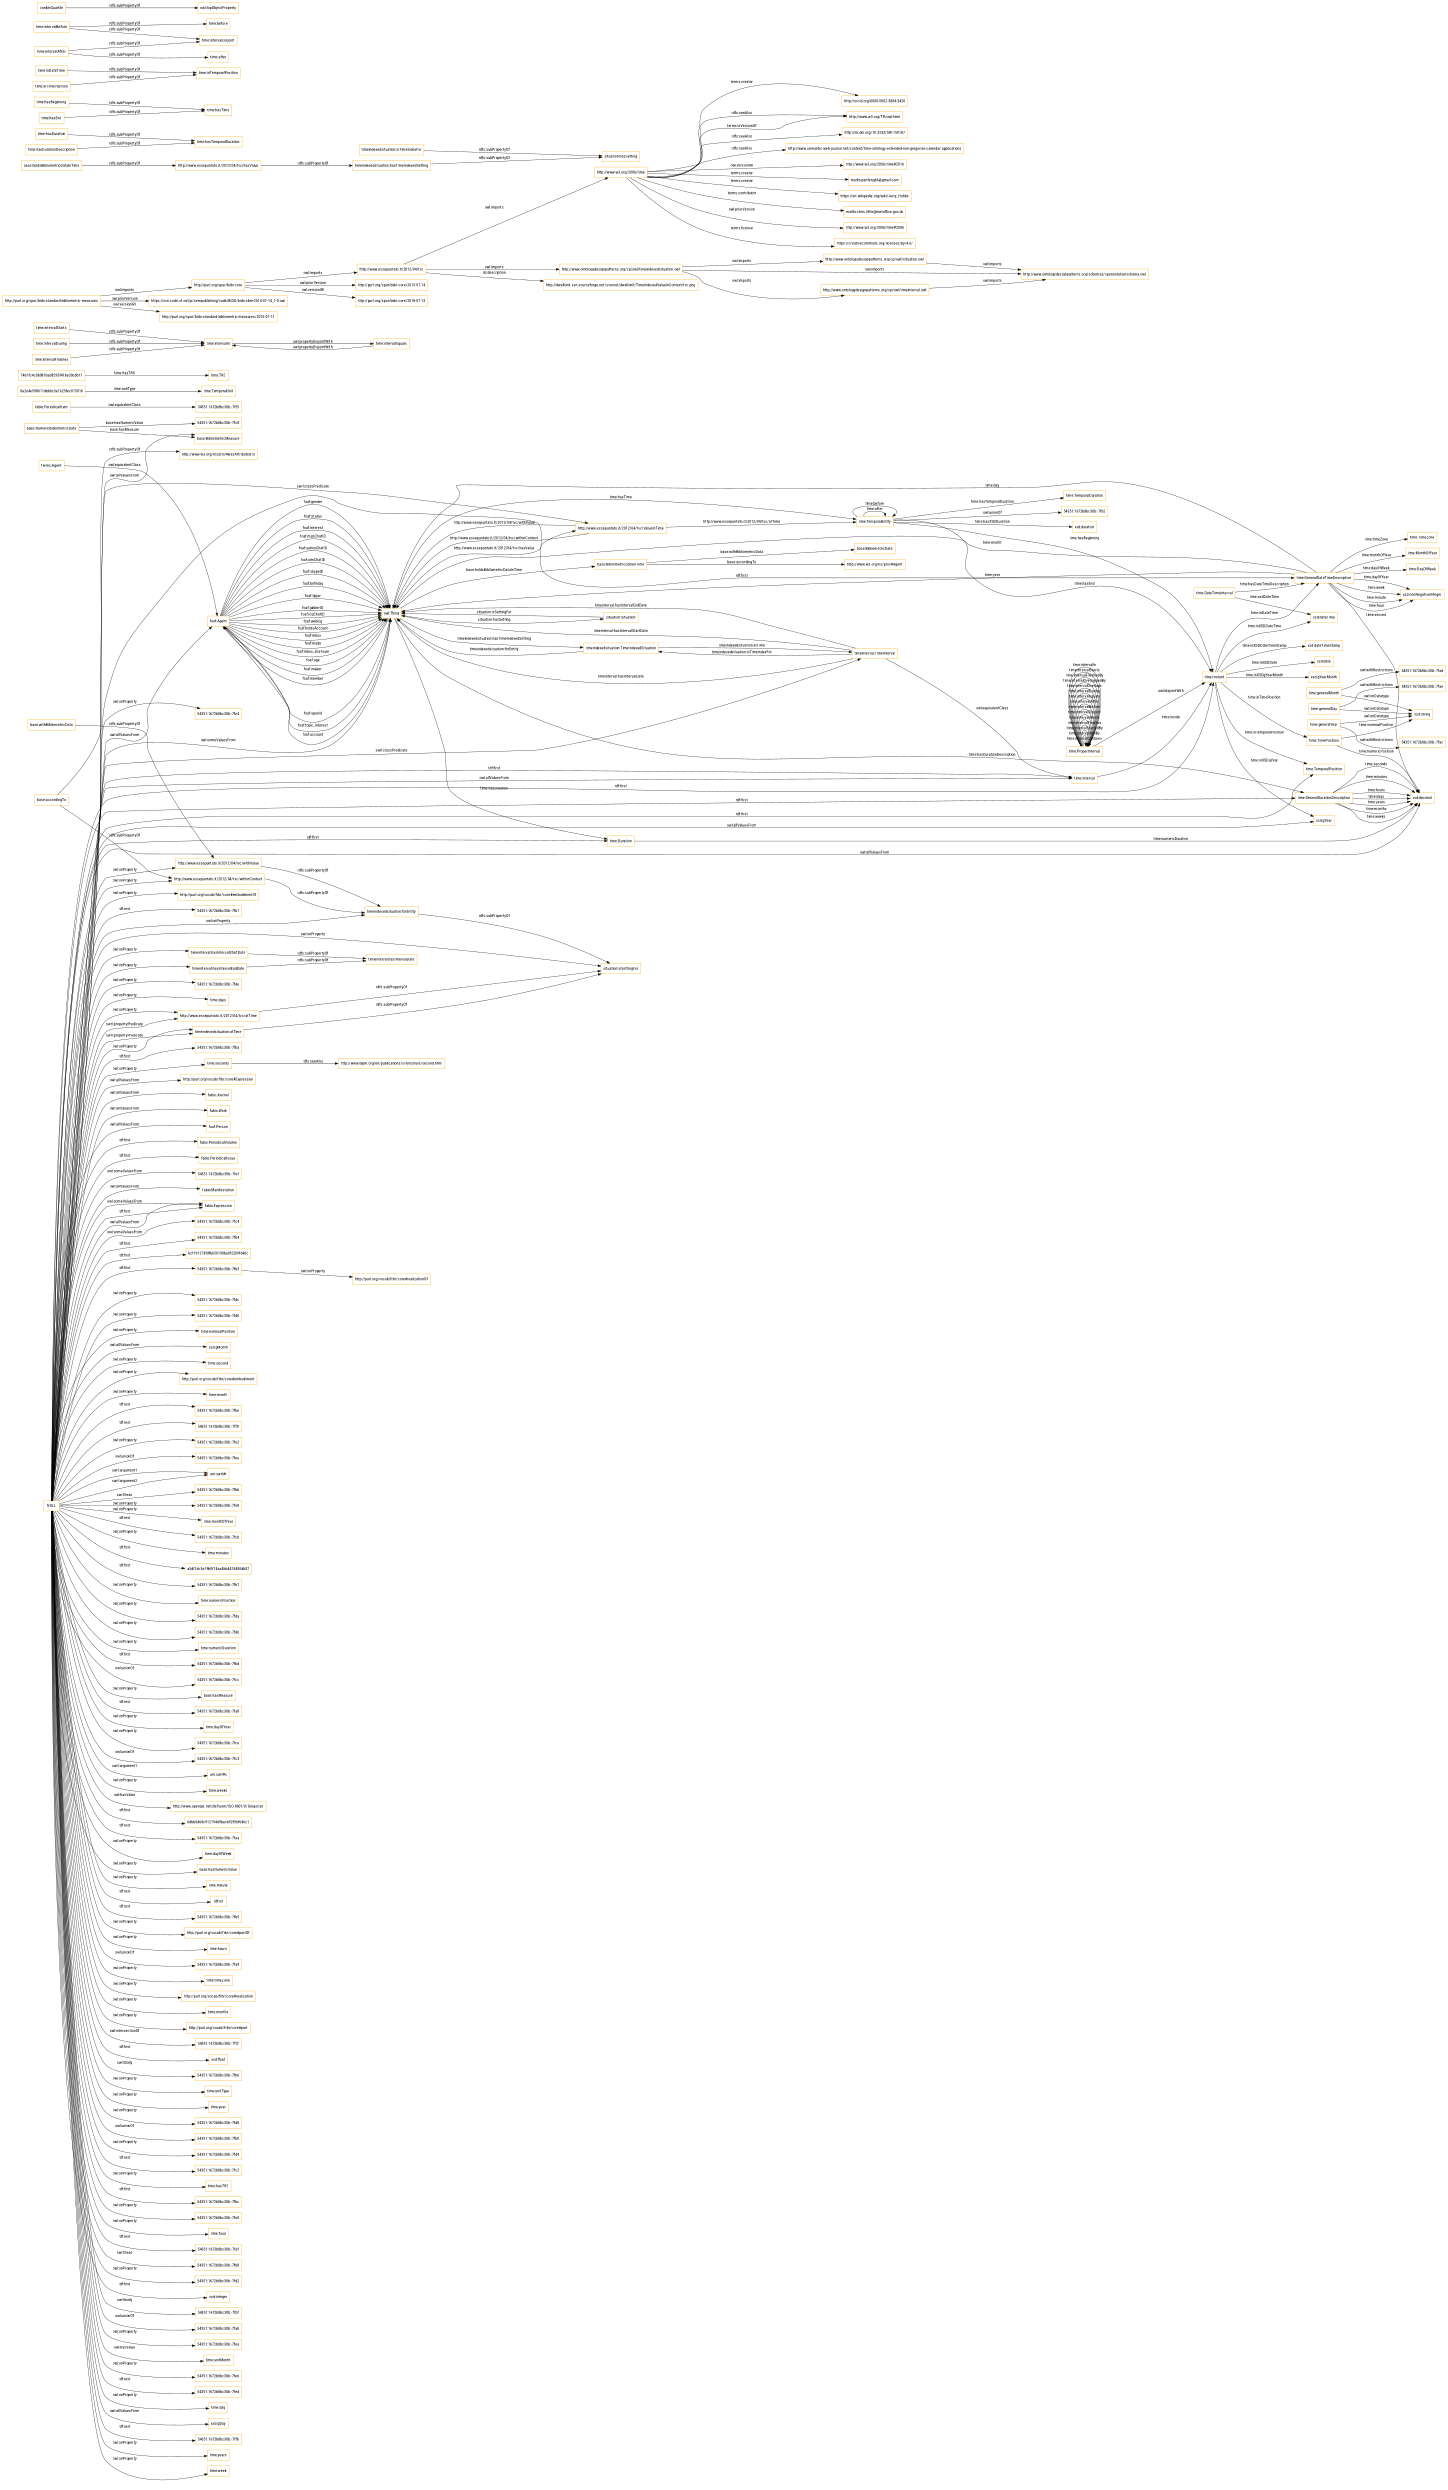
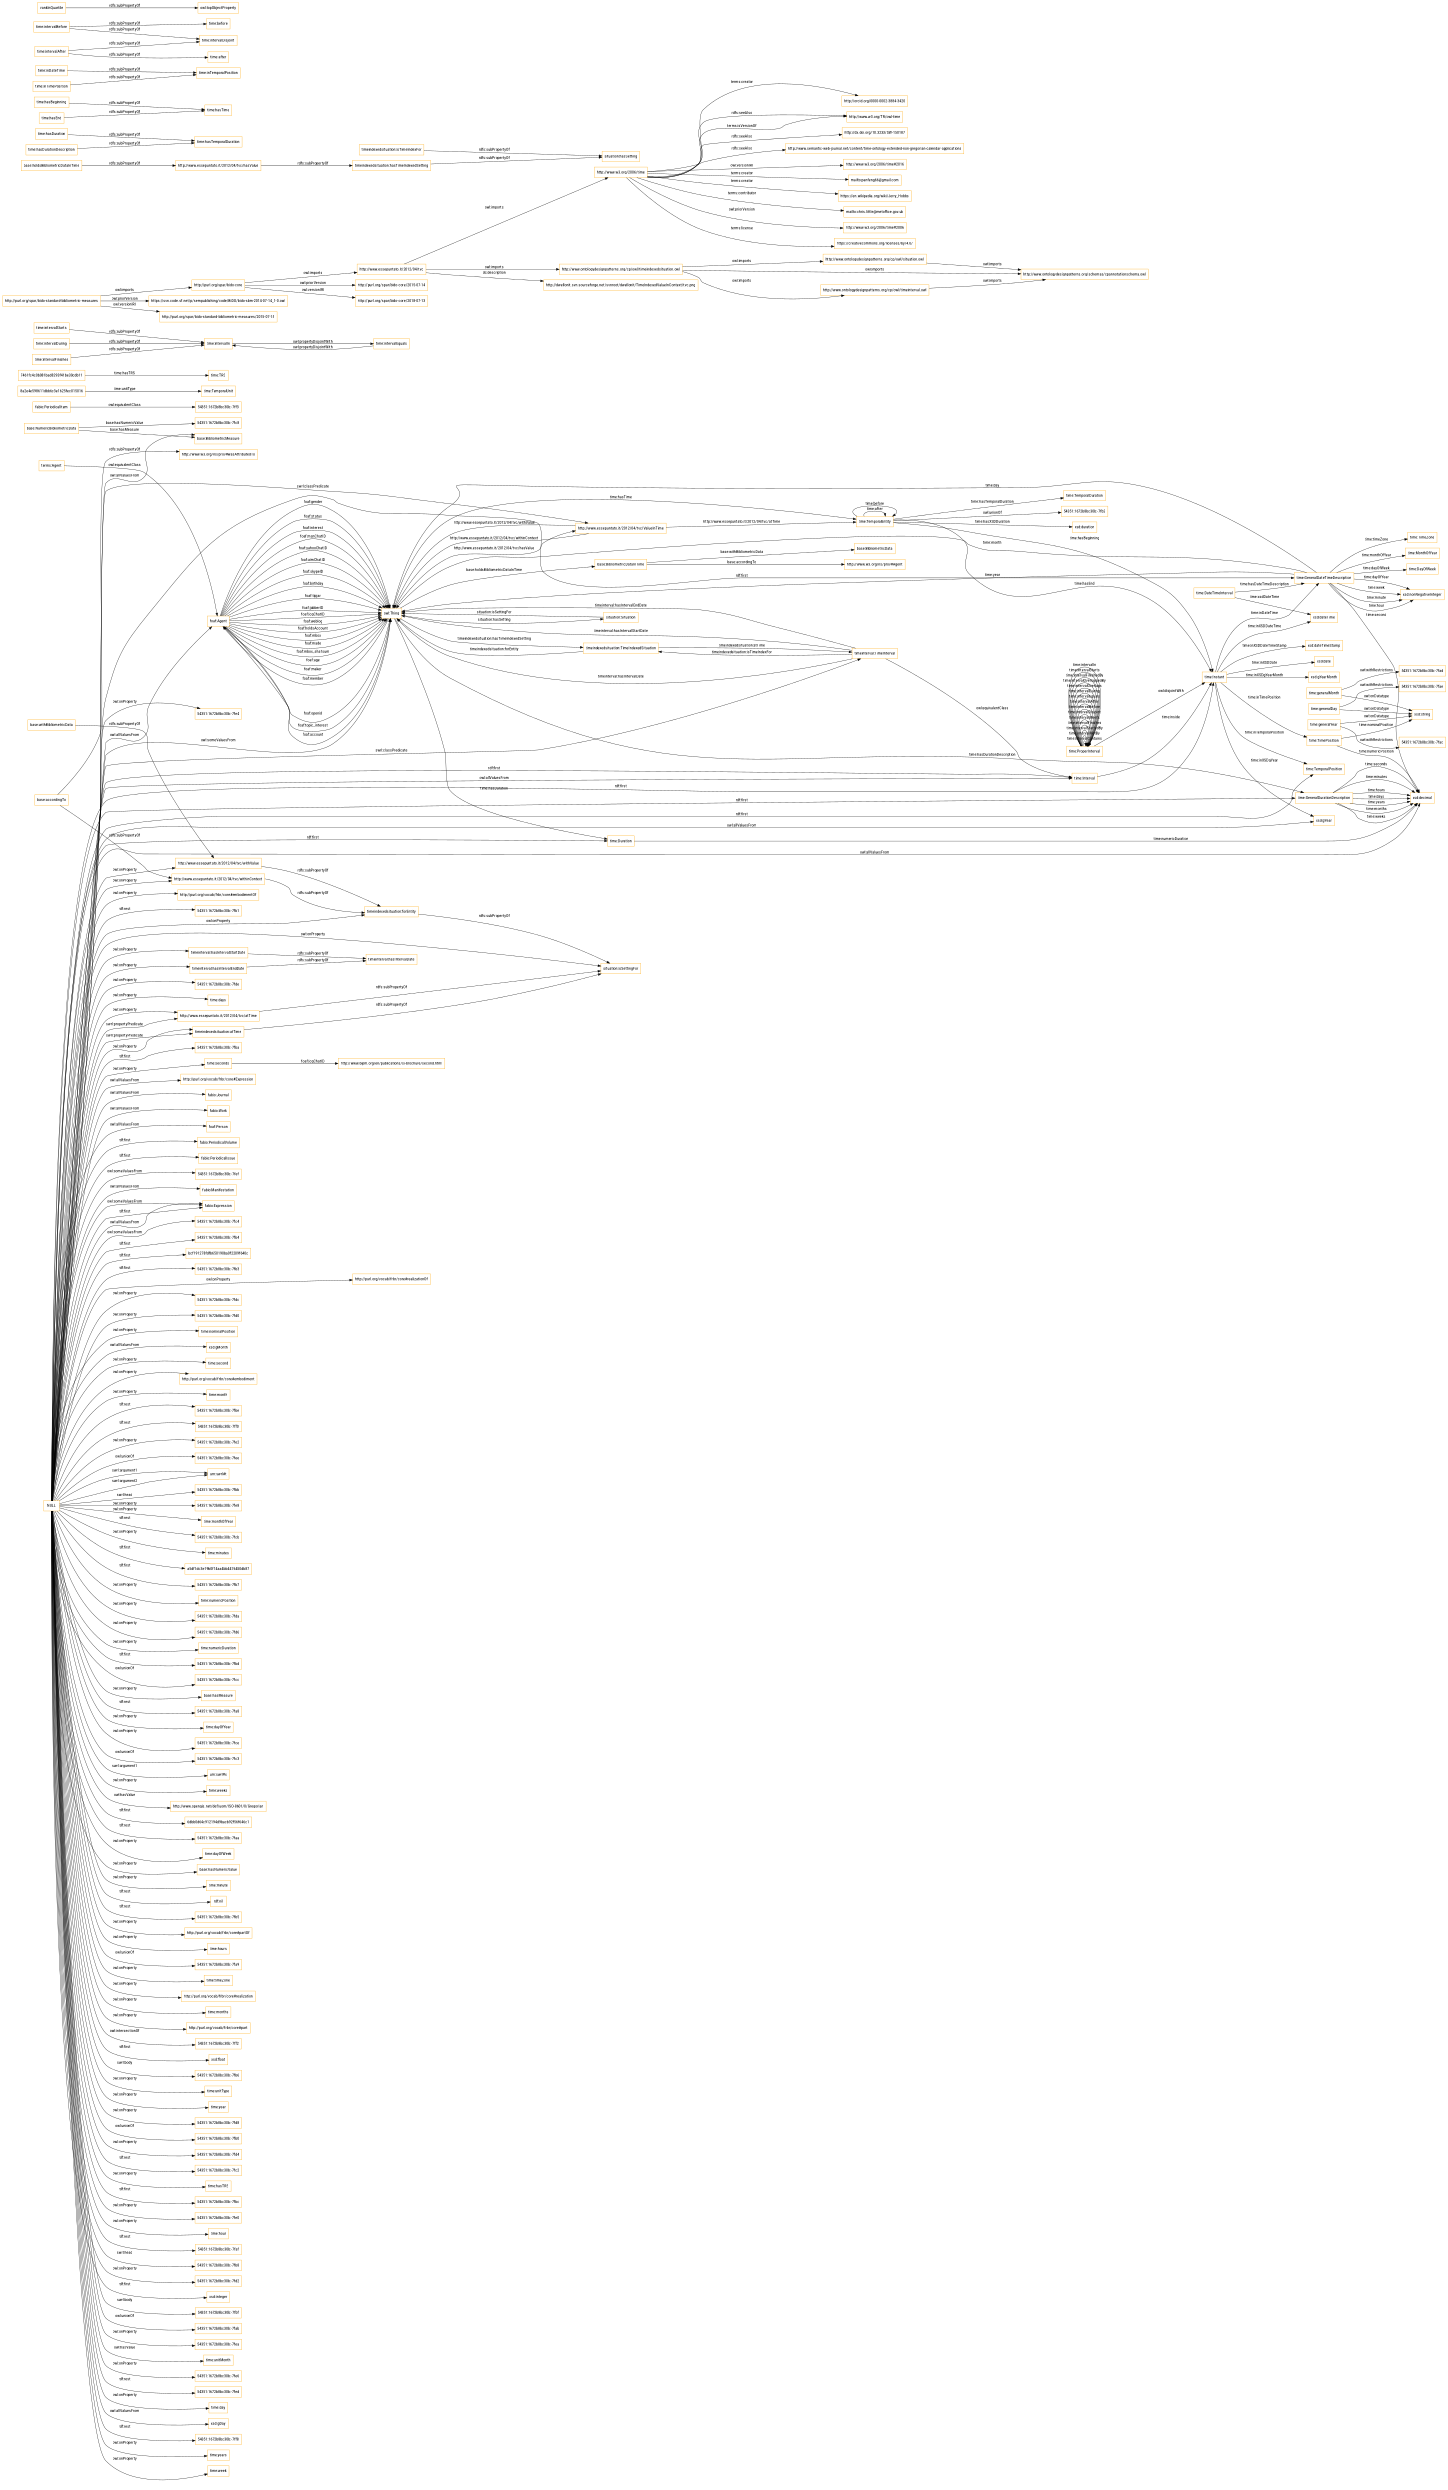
edge "time:seconds" -> "http://www.bipm.org/en/publications/si-brochure/second.html": label "rdfs:seeAlso" -> "foaf:icqChatID"
edge "54351:1672b8bc30b:-7fb3" -> "http://purl.org/vocab/frbr/core#realizationOf": now "NULL" -> "http://purl.org/vocab/frbr/core#realizationOf"
